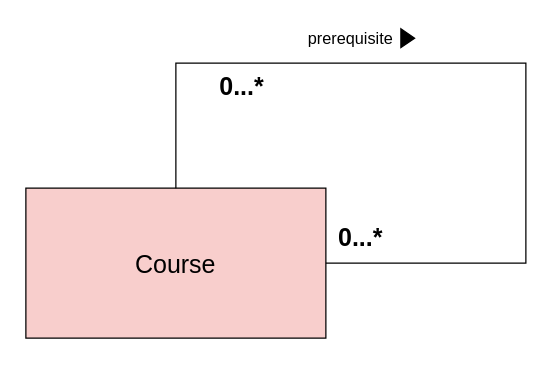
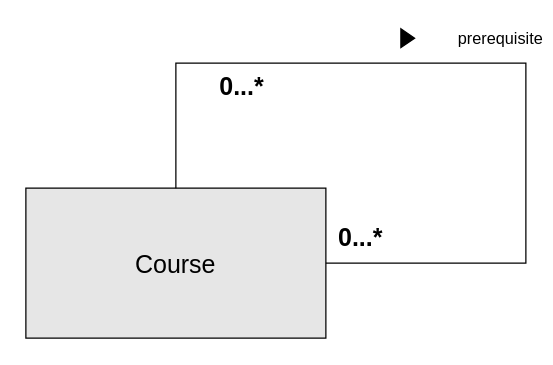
node "prerequisite": moved (351, 38) -> (501, 38)
node "Course": fillcolor #f8cecc -> #e6e6e6
